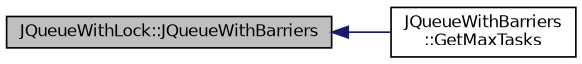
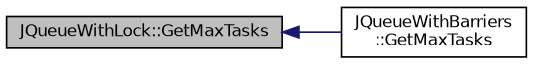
node "JQueueWithLock::JQueueWithBarriers": label "JQueueWithLock::JQueueWithBarriers" -> "JQueueWithLock::GetMaxTasks"
